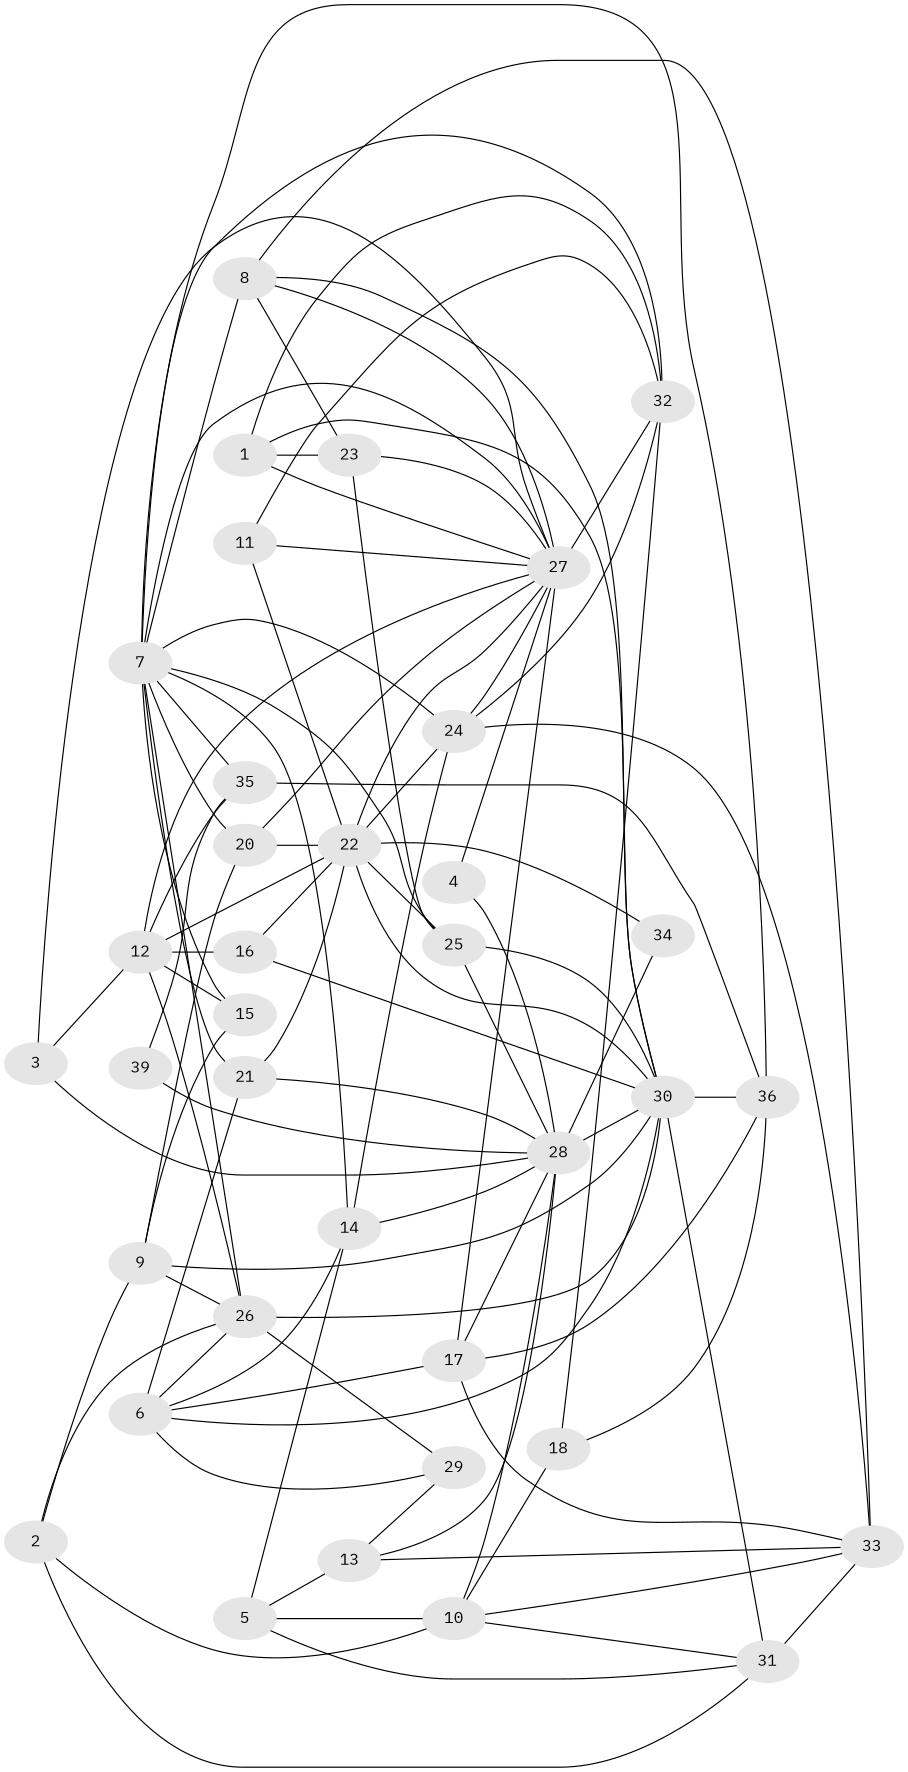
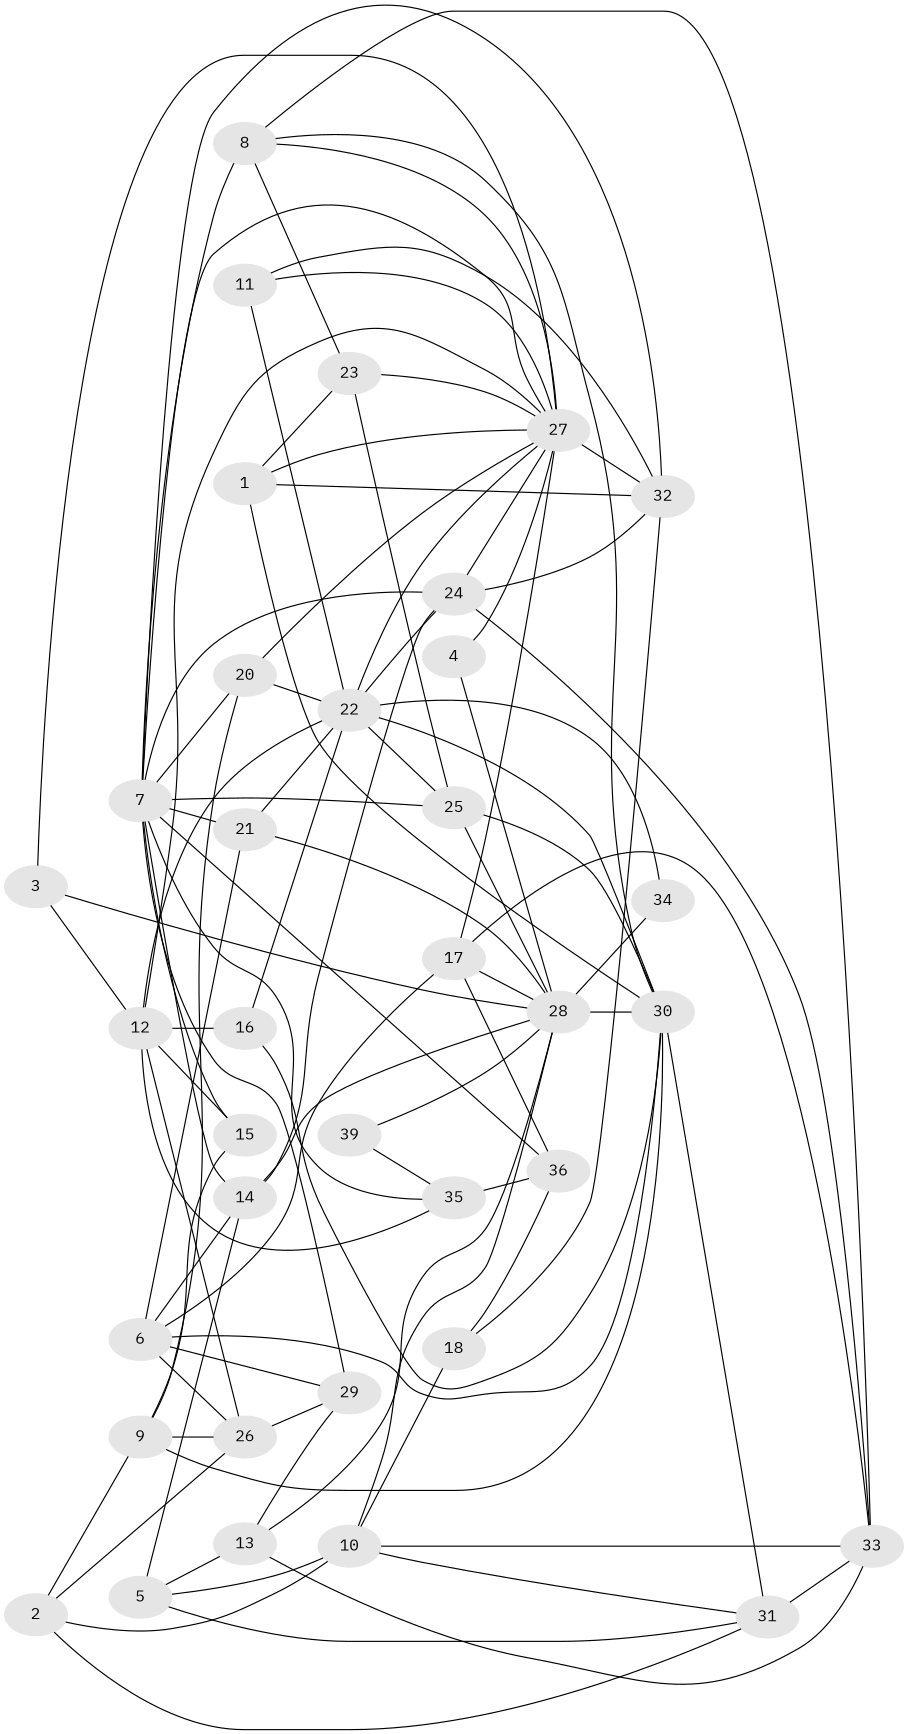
edge "7" -- "26": now "7" -- "29"
edge "30" -- "36": removed
edge "30" -- "26": removed
